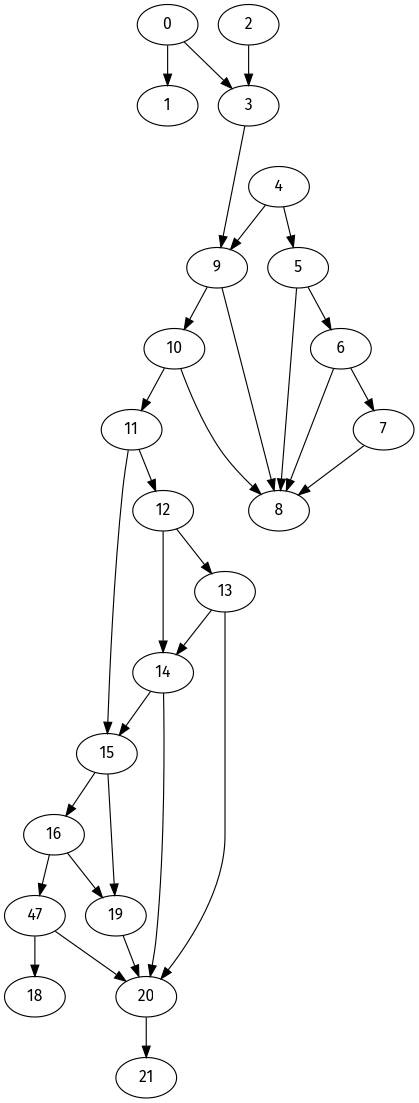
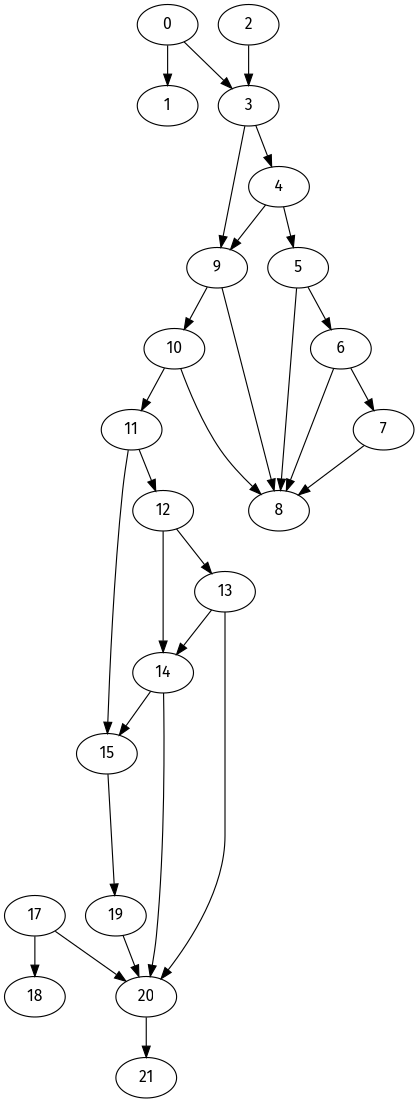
edge "3" -> "4": added
node "16": removed
node "47": label "47" -> "17"
